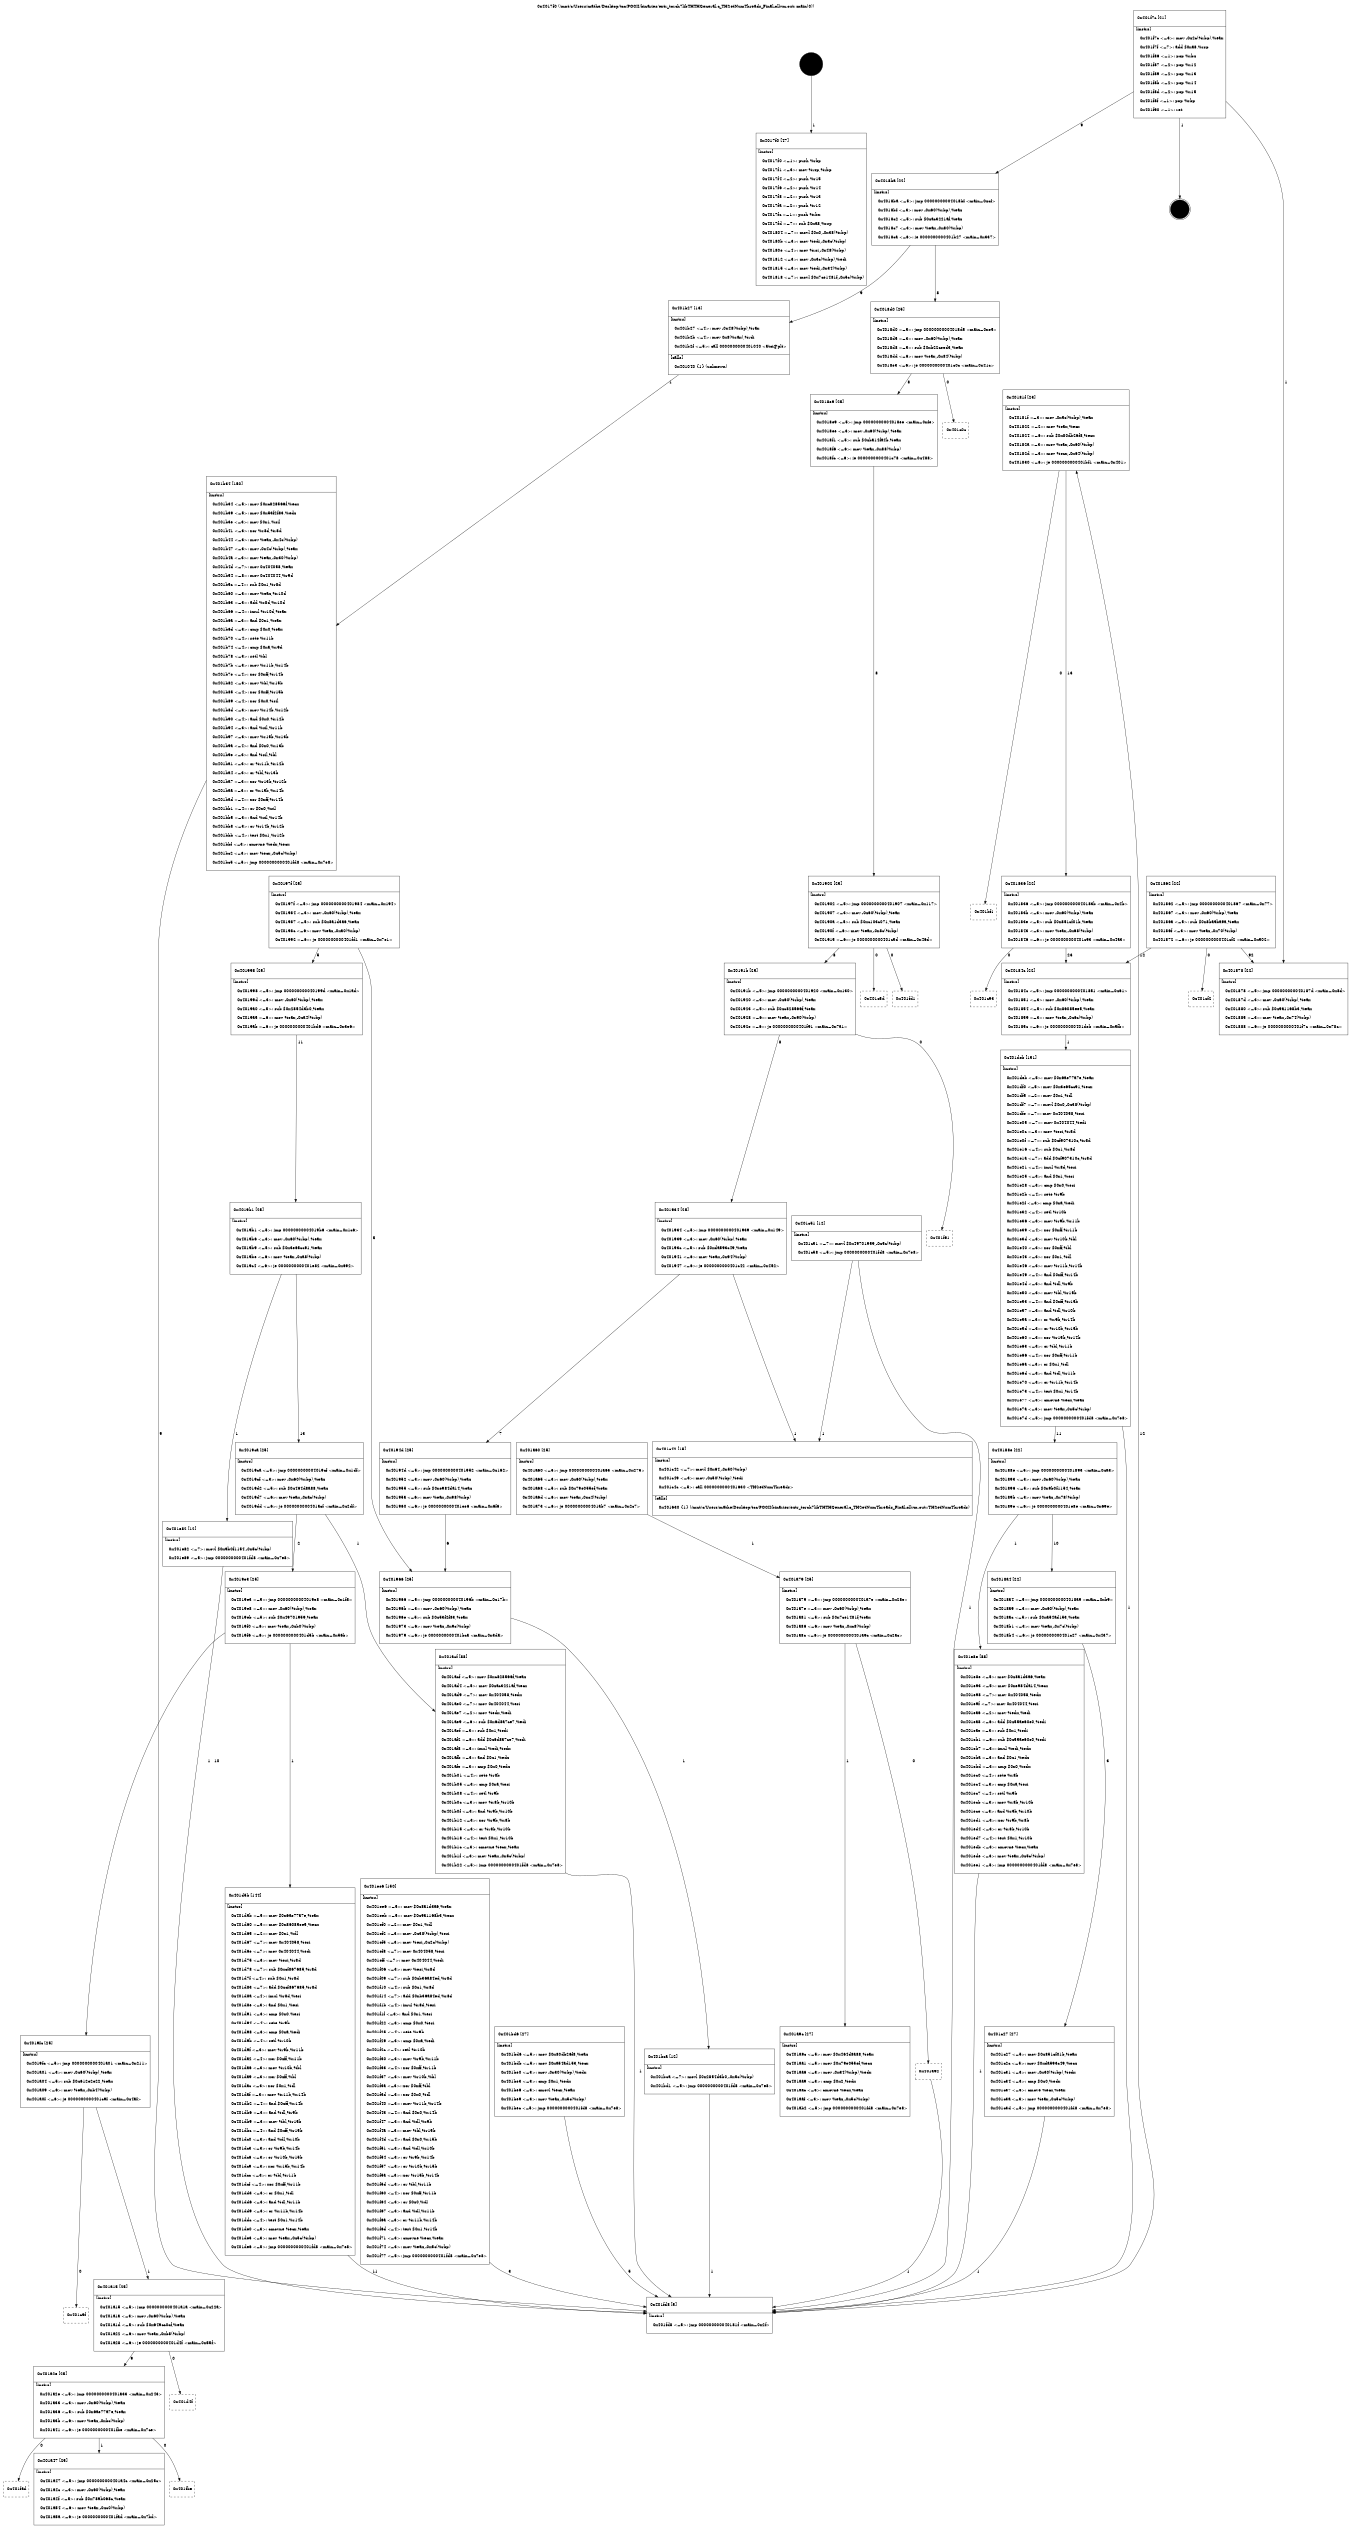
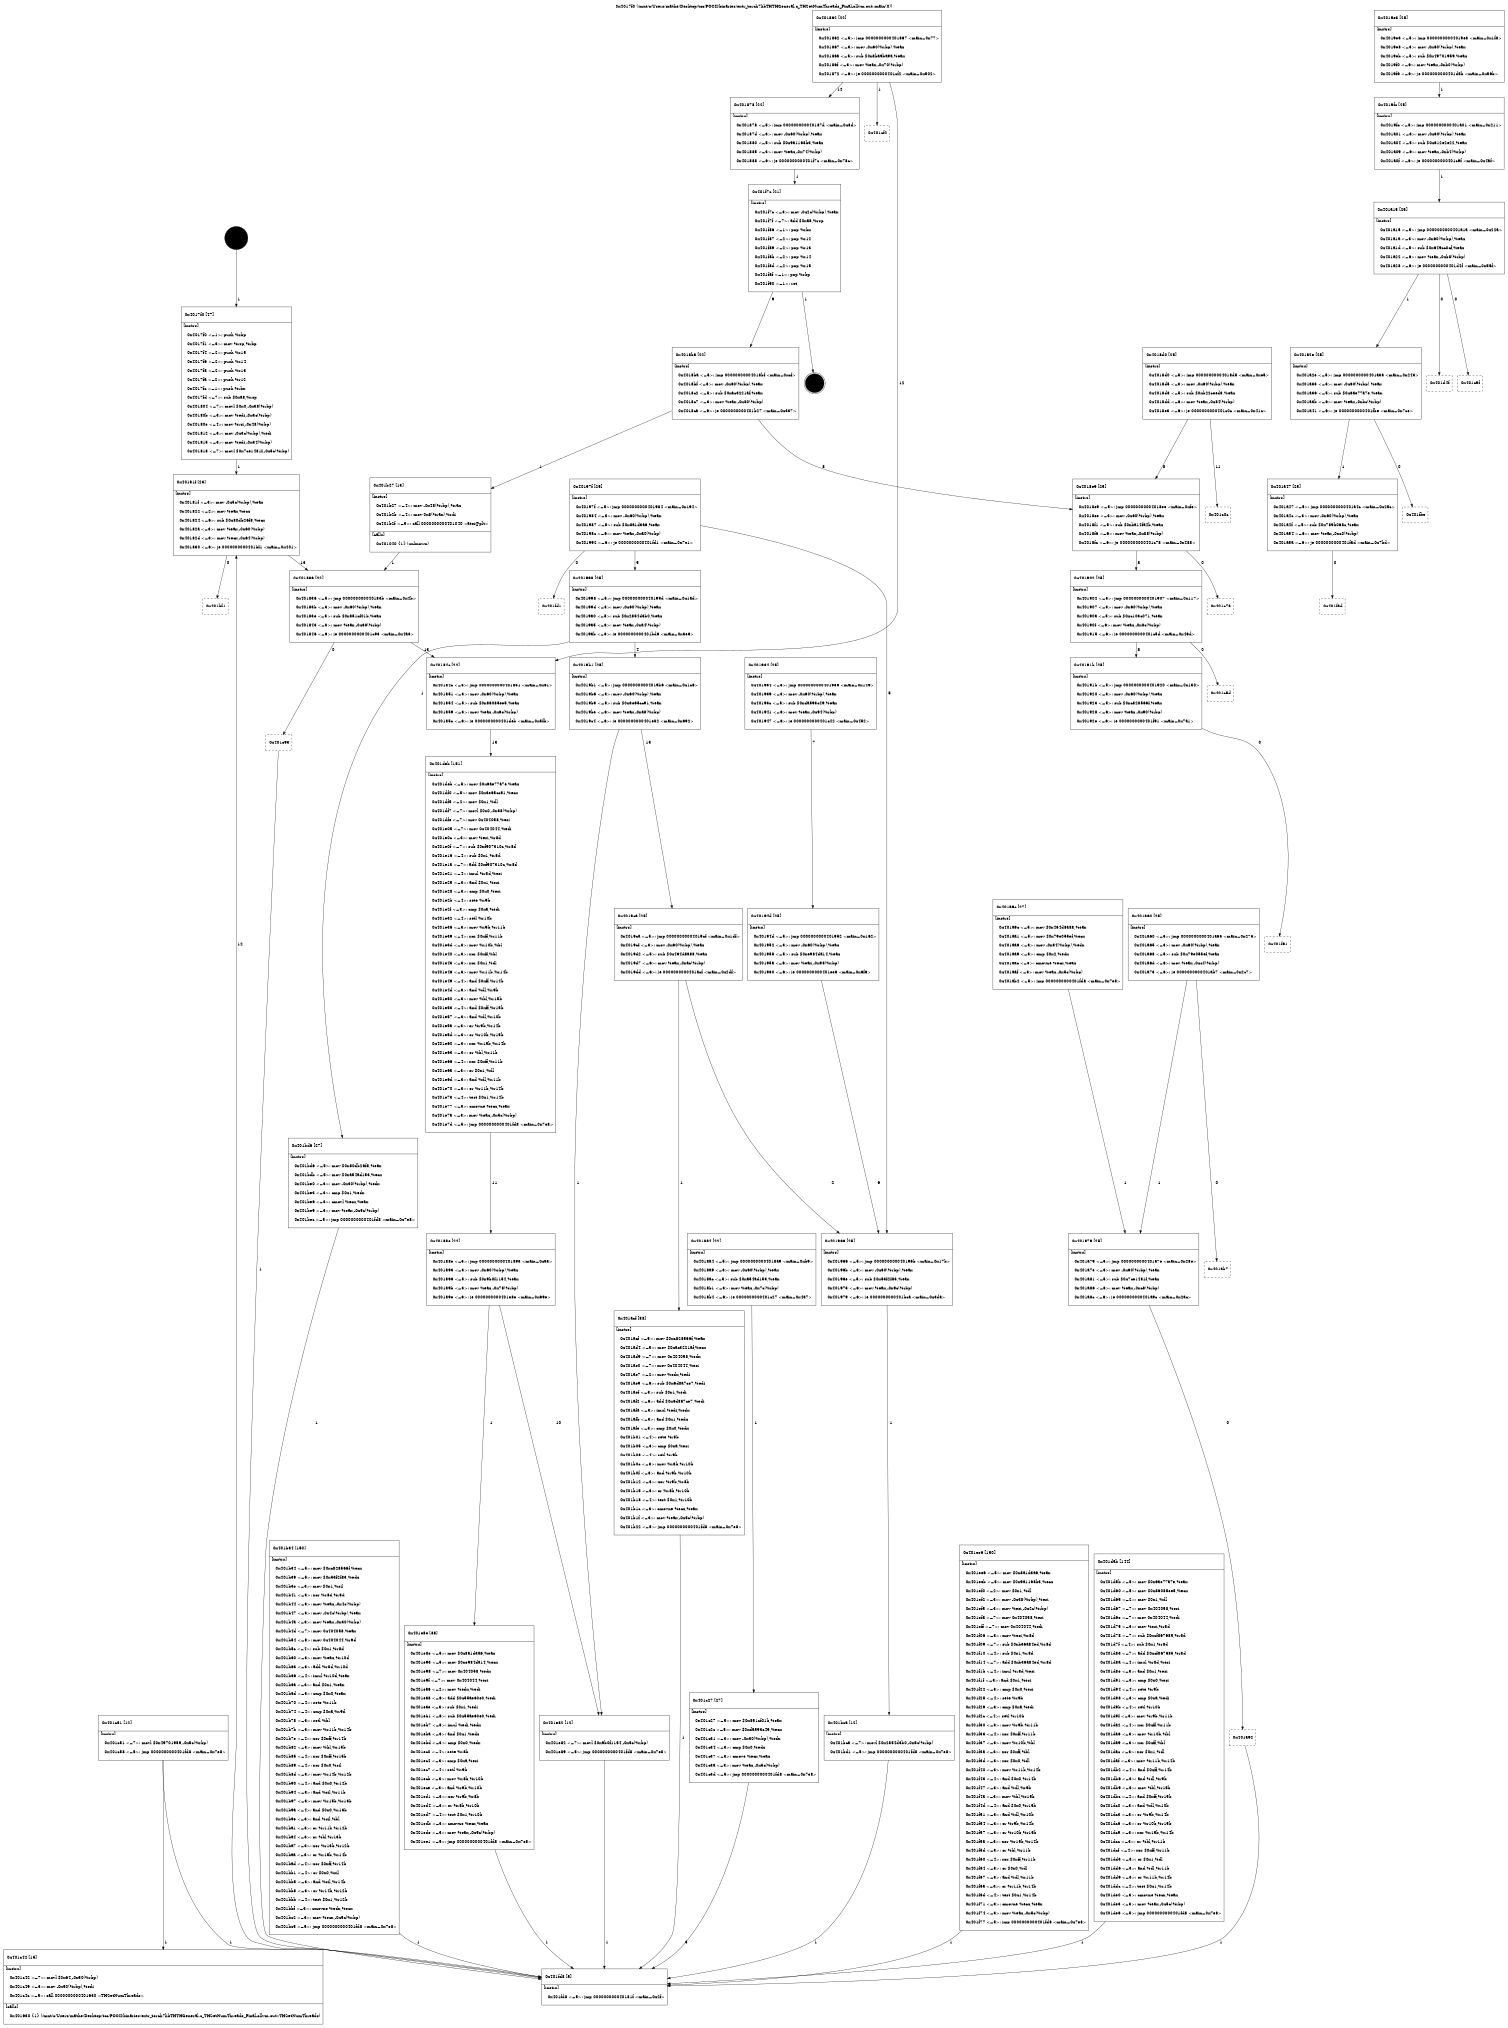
edge "0x4018ba [22]" -> "0x4018d0 [25]": now "0x4018ba [22]" -> "0x4018e9 [25]"
edge "0x4018ba [22]" -> "0x401b27 [13]": label " 9" -> " 1"
edge "0x4018d0 [25]" -> "0x401c0c": label " 0" -> " 11"
edge "0x4017f0 [47]" -> "0x40181f [23]": added, label "1"
edge "0x401b27 [13]" -> "0x401b34 [150]": now "0x401b27 [13]" -> "0x401836 [22]"
edge "0x401f7c [21]" -> "0x401878 [22]": reversed
node "0x401c78": added
edge "0x401998 [25]" -> "0x401bd6 [27]": added, label "1"
edge "0x401836 [22]" -> "0x40184c [22]": label " 23" -> " 13"
edge "0x401862 [22]" -> "0x401cf2": label " 0" -> " 1"
edge "0x401862 [22]" -> "0x401878 [22]": label " 92" -> " 12"
edge "0x401902 [25]" -> "0x401fd1": now "0x40197f [25]" -> "0x401fd1"
edge "0x401998 [25]" -> "0x4019b1 [25]": label " 11" -> " 4"
edge "0x40184c [22]" -> "0x401deb [151]": label " 1" -> " 13"
edge "0x40191b [25]" -> "0x401934 [25]": removed, label "8"
node "0x401ab7": added
edge "0x401934 [25]" -> "0x401c42 [15]": removed, label "1"
edge "0x401b34 [150]" -> "0x401fd8 [5]": label " 9" -> " 1"
edge "0x4019ca [25]" -> "0x4019e3 [25]": now "0x4019ca [25]" -> "0x401966 [25]"
edge "0x40188e [22]" -> "0x4018a4 [22]": now "0x40188e [22]" -> "0x401e82 [12]"
edge "0x401e82 [12]" -> "0x401fd8 [5]": label " 10" -> " 1"
edge "0x4018a4 [22]" -> "0x401c27 [27]": label " 3" -> " 1"
edge "0x4019e3 [25]" -> "0x401d5b [144]": removed, label "1"
edge "0x401a79 [25]" -> "0x401a9c [27]": reversed
edge "0x401deb [151]" -> "0x401fd8 [5]": now "0x401c93" -> "0x401fd8 [5]"
edge "0x4019fc [25]" -> "0x401c9f": now "0x401a15 [25]" -> "0x401c9f"
edge "0x401d5b [144]" -> "0x401fd8 [5]": label " 11" -> " 1"
edge "0x401ee6 [150]" -> "0x401fd8 [5]": label " 3" -> " 1"
edge "0x401bd6 [27]" -> "0x401fd8 [5]": label " 5" -> " 1"
edge "0x401c27 [27]" -> "0x401fd8 [5]": label " 1" -> " 3"
edge "0x401a15 [25]" -> "0x401a2e [25]": label " 9" -> " 1"
edge "0x401a2e [25]" -> "0x401fad": now "0x401a47 [25]" -> "0x401fad"
